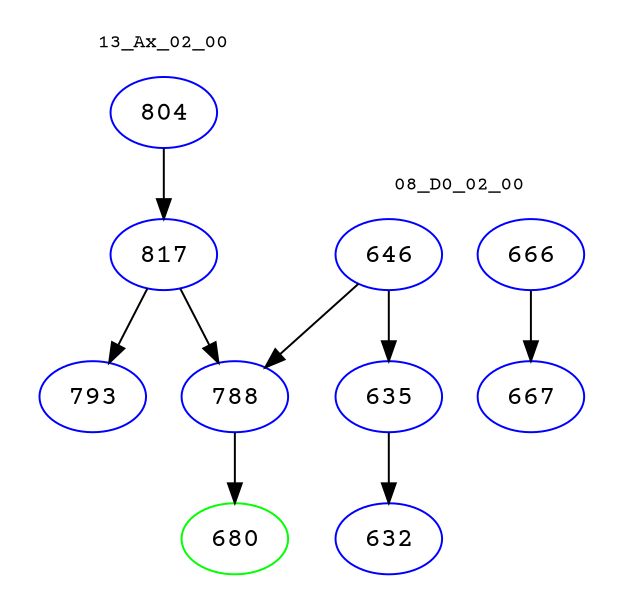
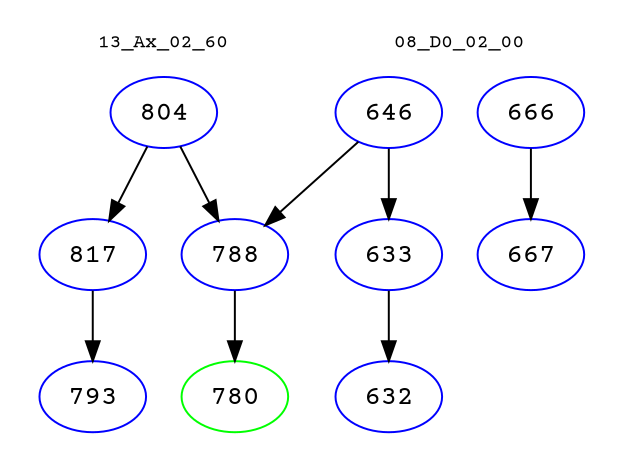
cluster "13_Ax_02_00": label "13_Ax_02_00" -> "13_Ax_02_60"
edge "817" -> "788": now "804" -> "788"
node "635": label "635" -> "633"
node "680": label "680" -> "780"
